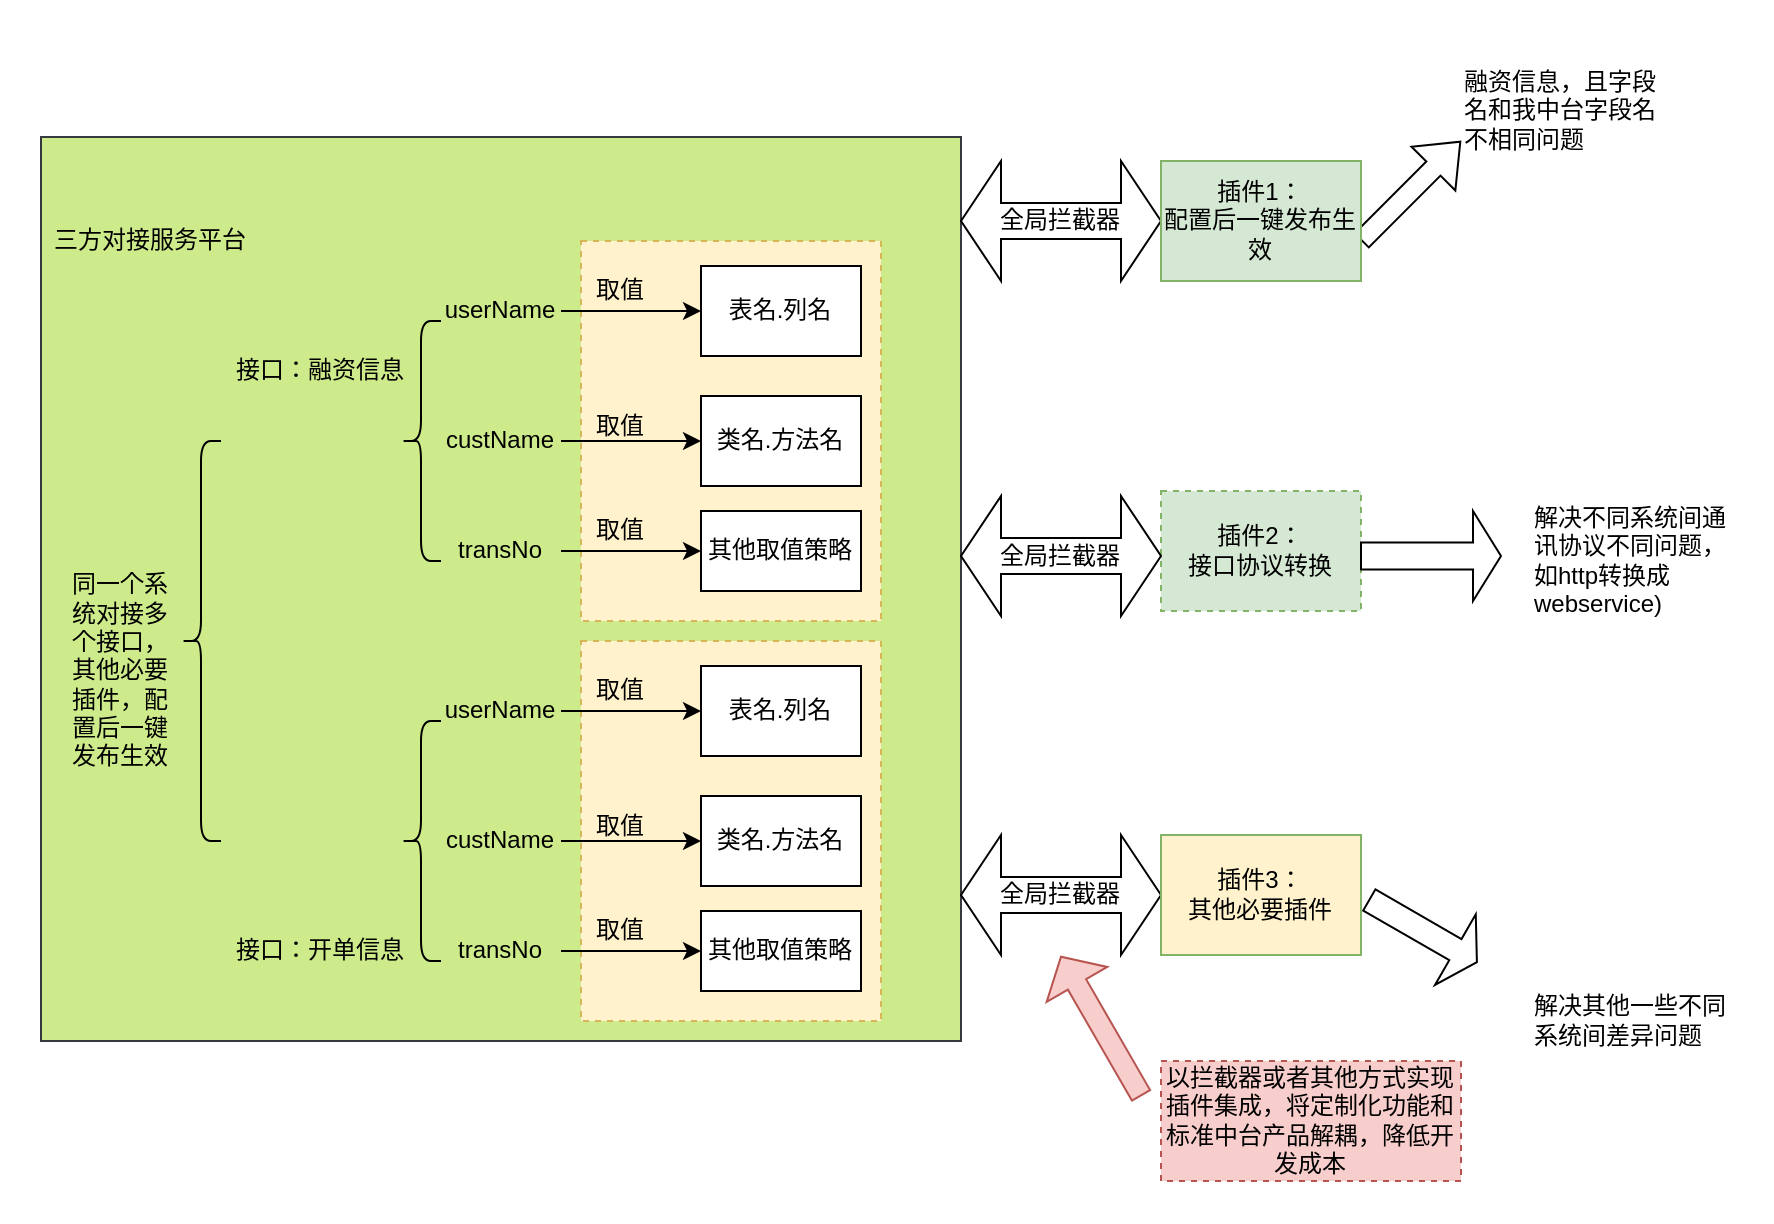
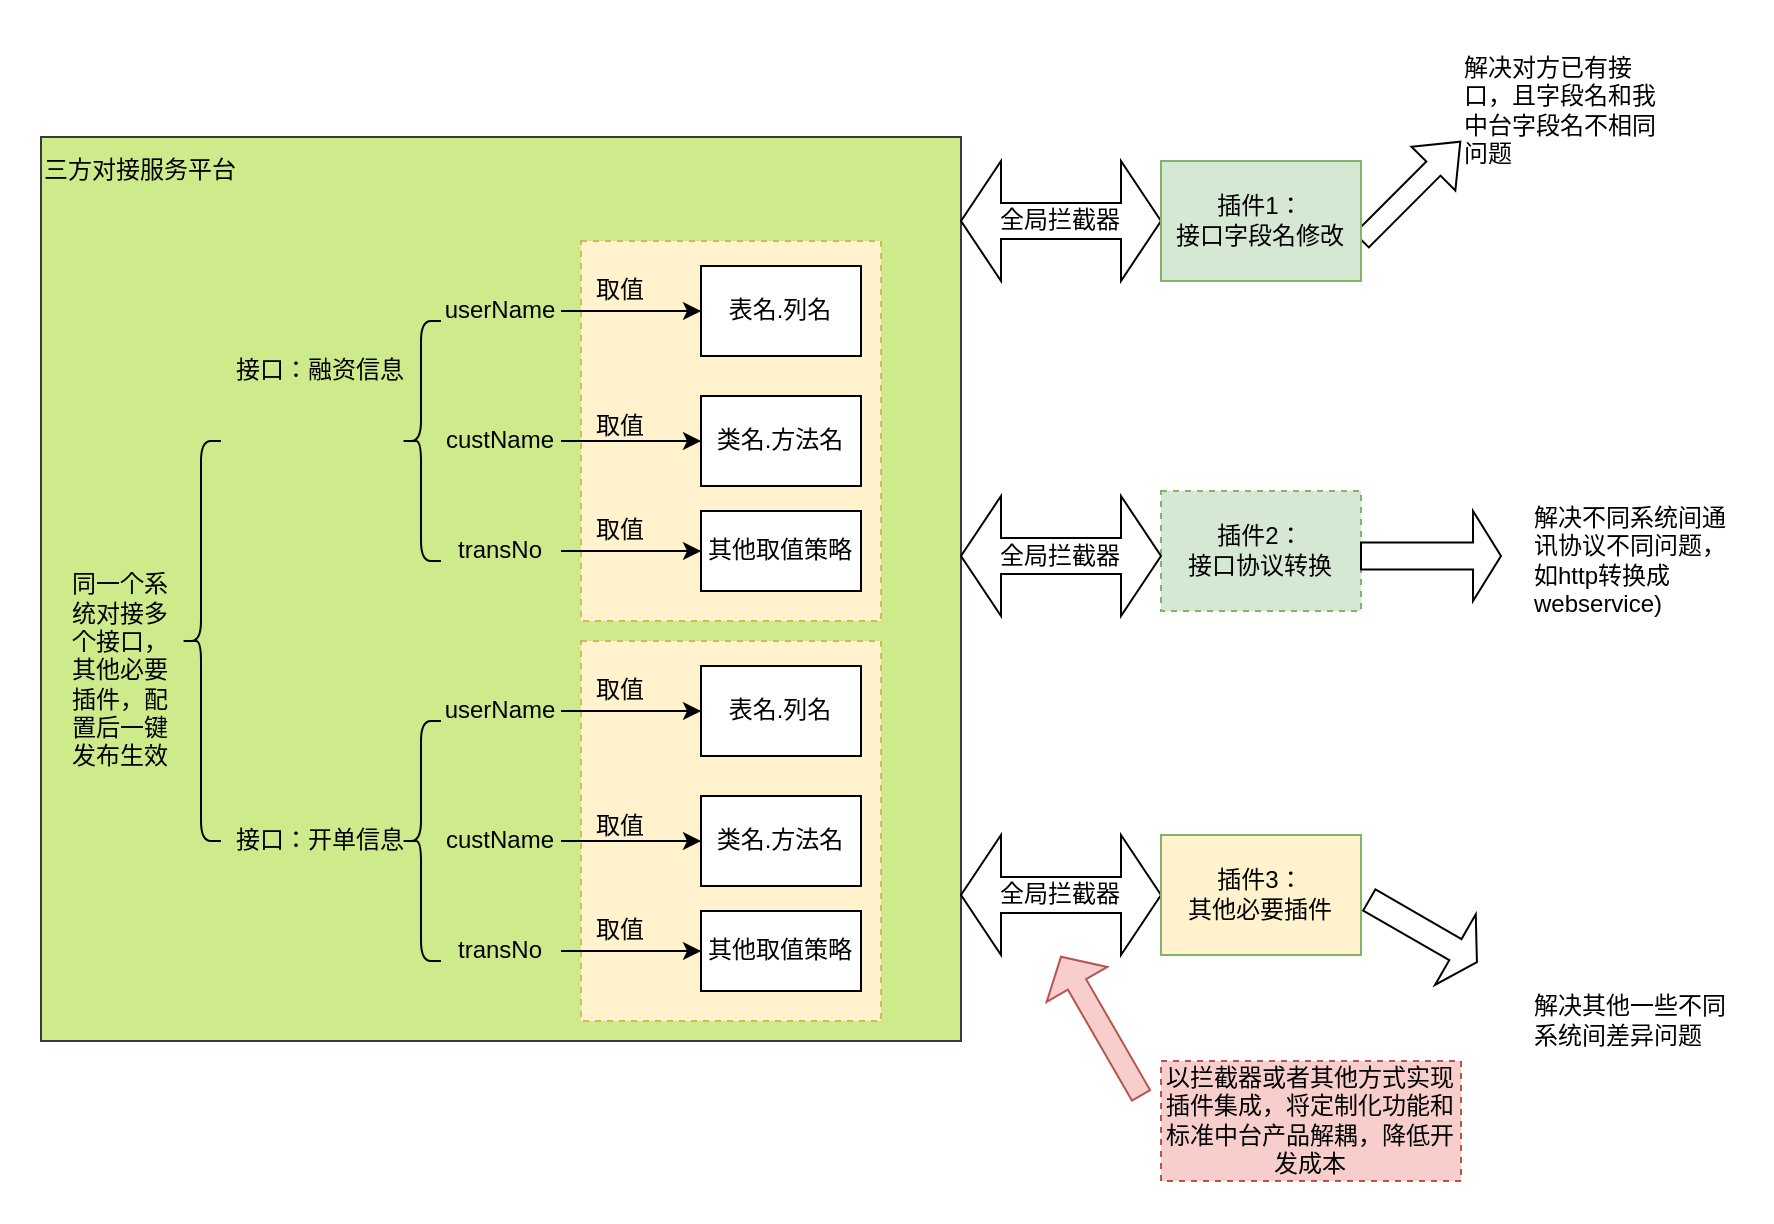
node "融资信息，且字段名和我中台字段名不相同问题": label "融资信息，且字段名和我中台字段名不相同问题" -> "解决对方已有接口，且字段名和我中台字段名不相同问题"
node "插件1： 配置后一键发布生效": label "插件1： 配置后一键发布生效" -> "插件1： 接口字段名修改"
node "三方对接服务平台": moved (151, 241) -> (141, 171)
node "接口：开单信息": moved (321, 951) -> (321, 841)
